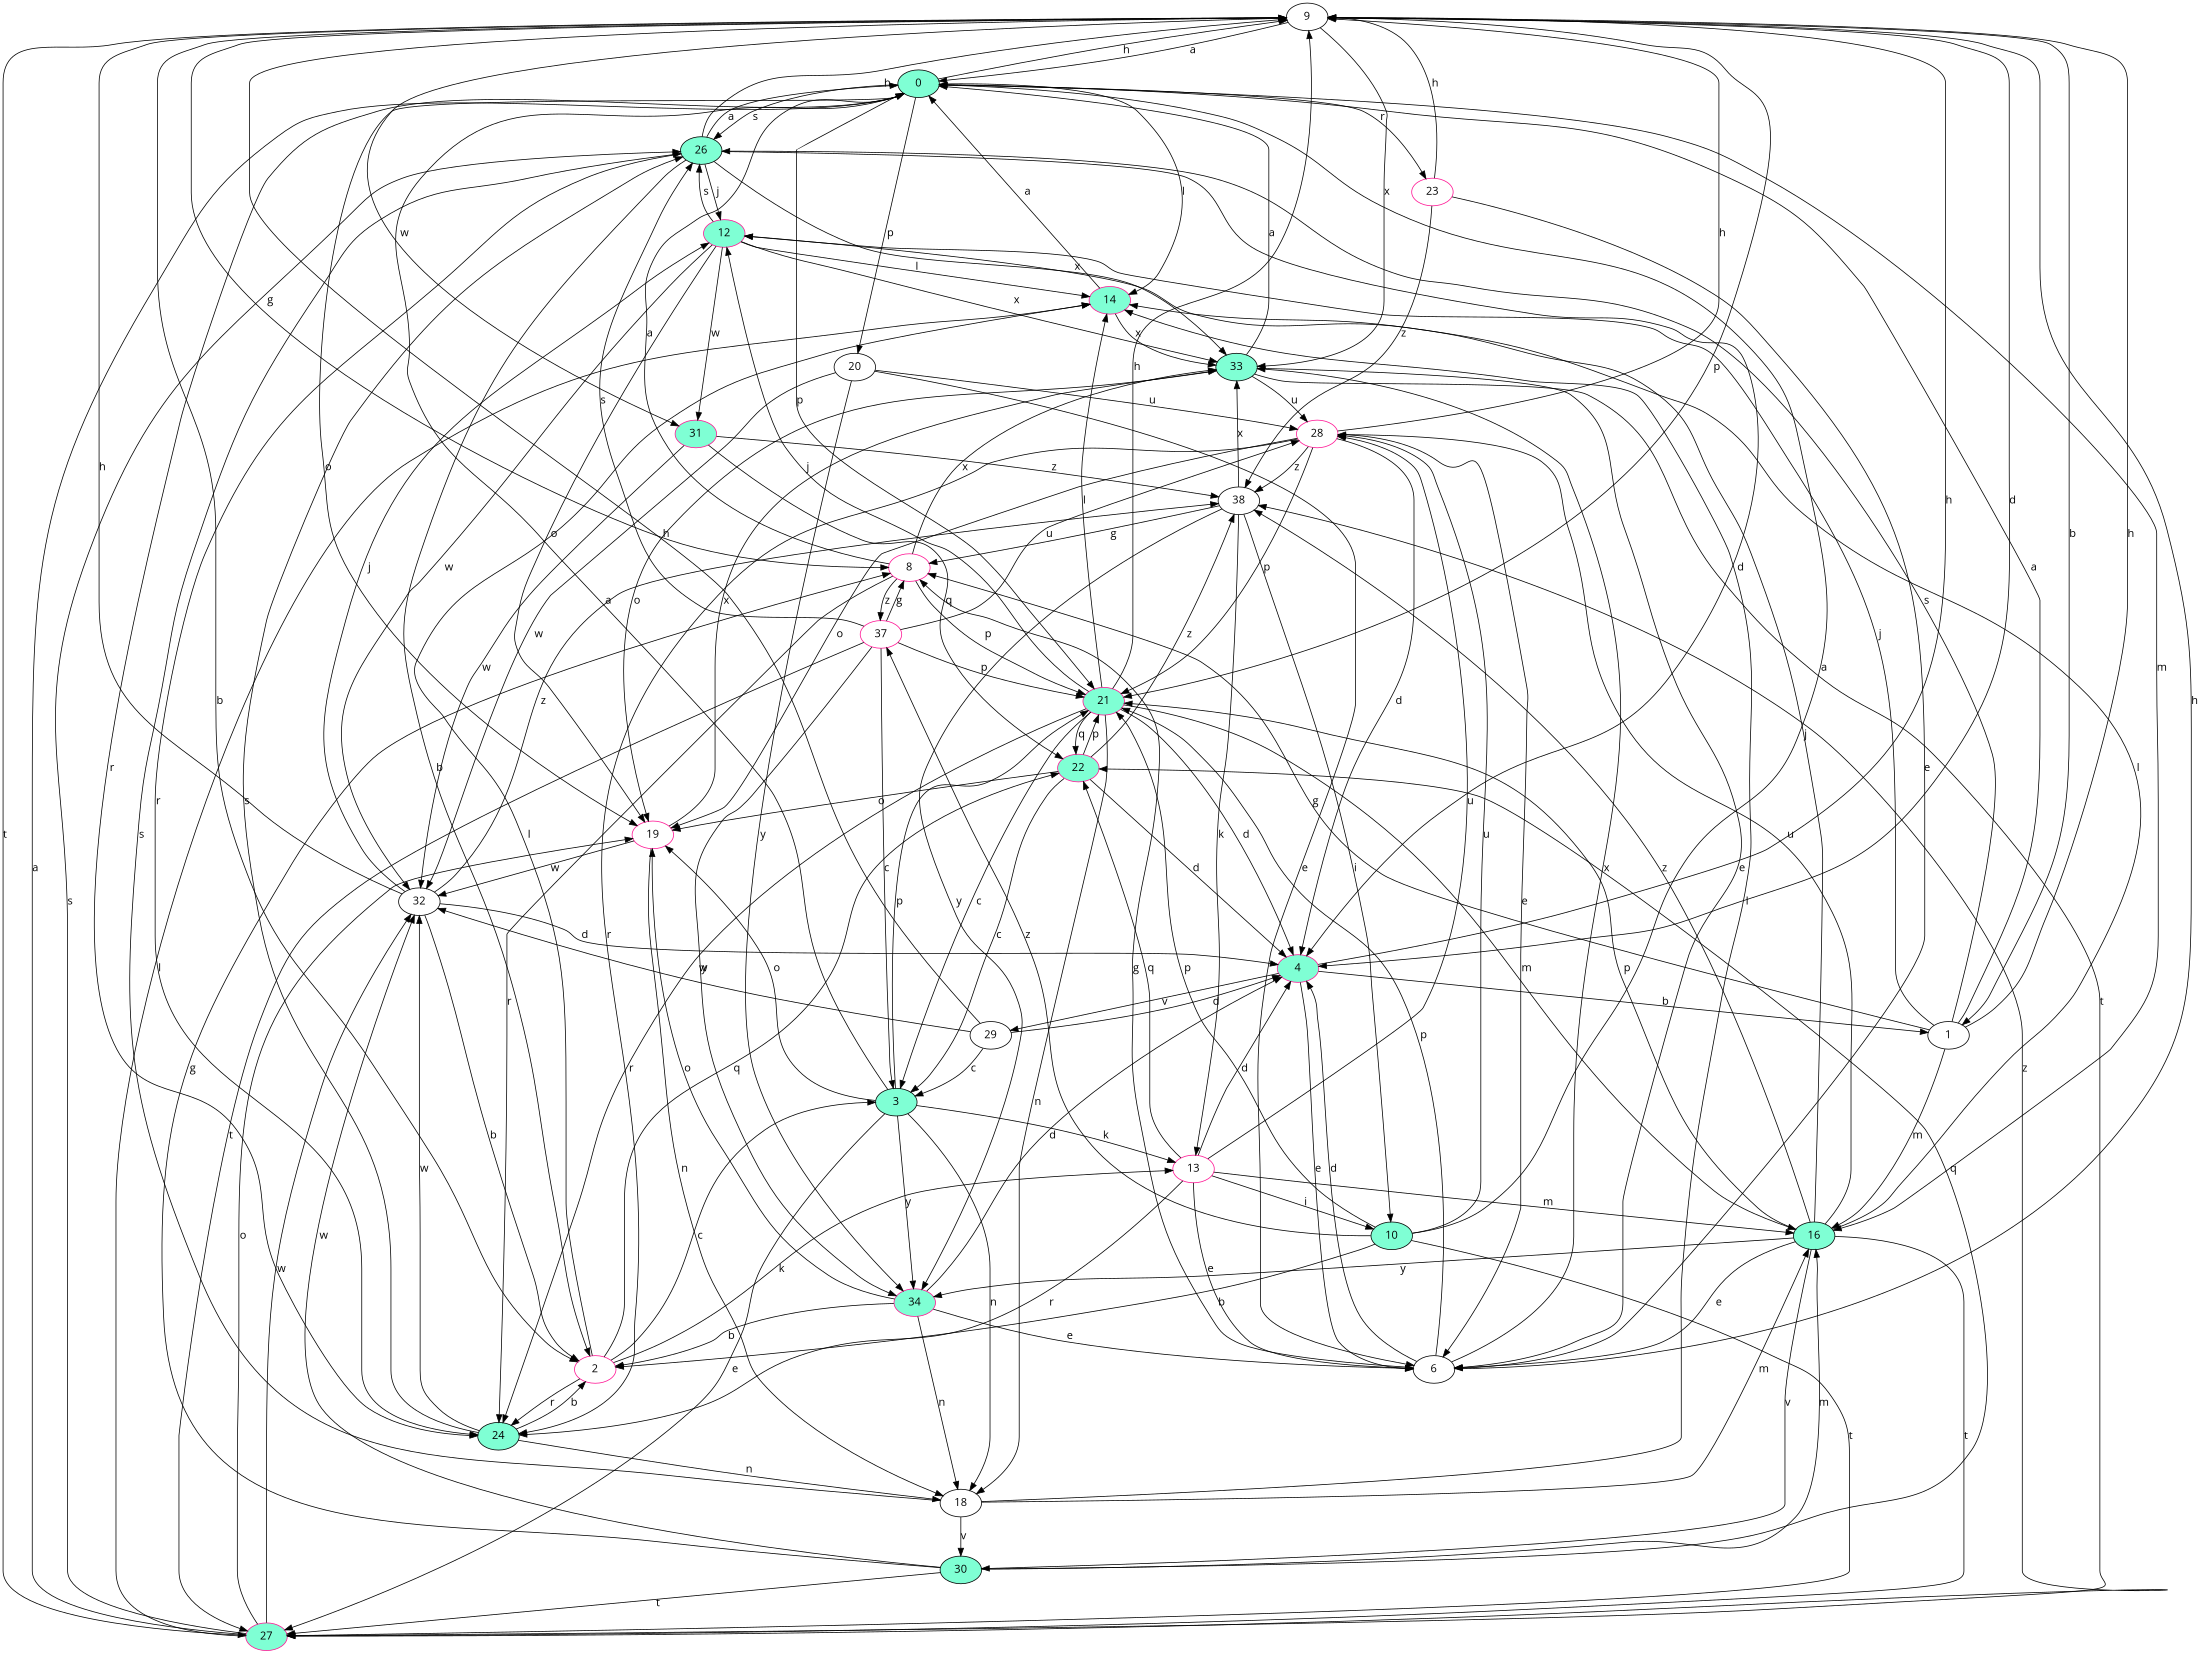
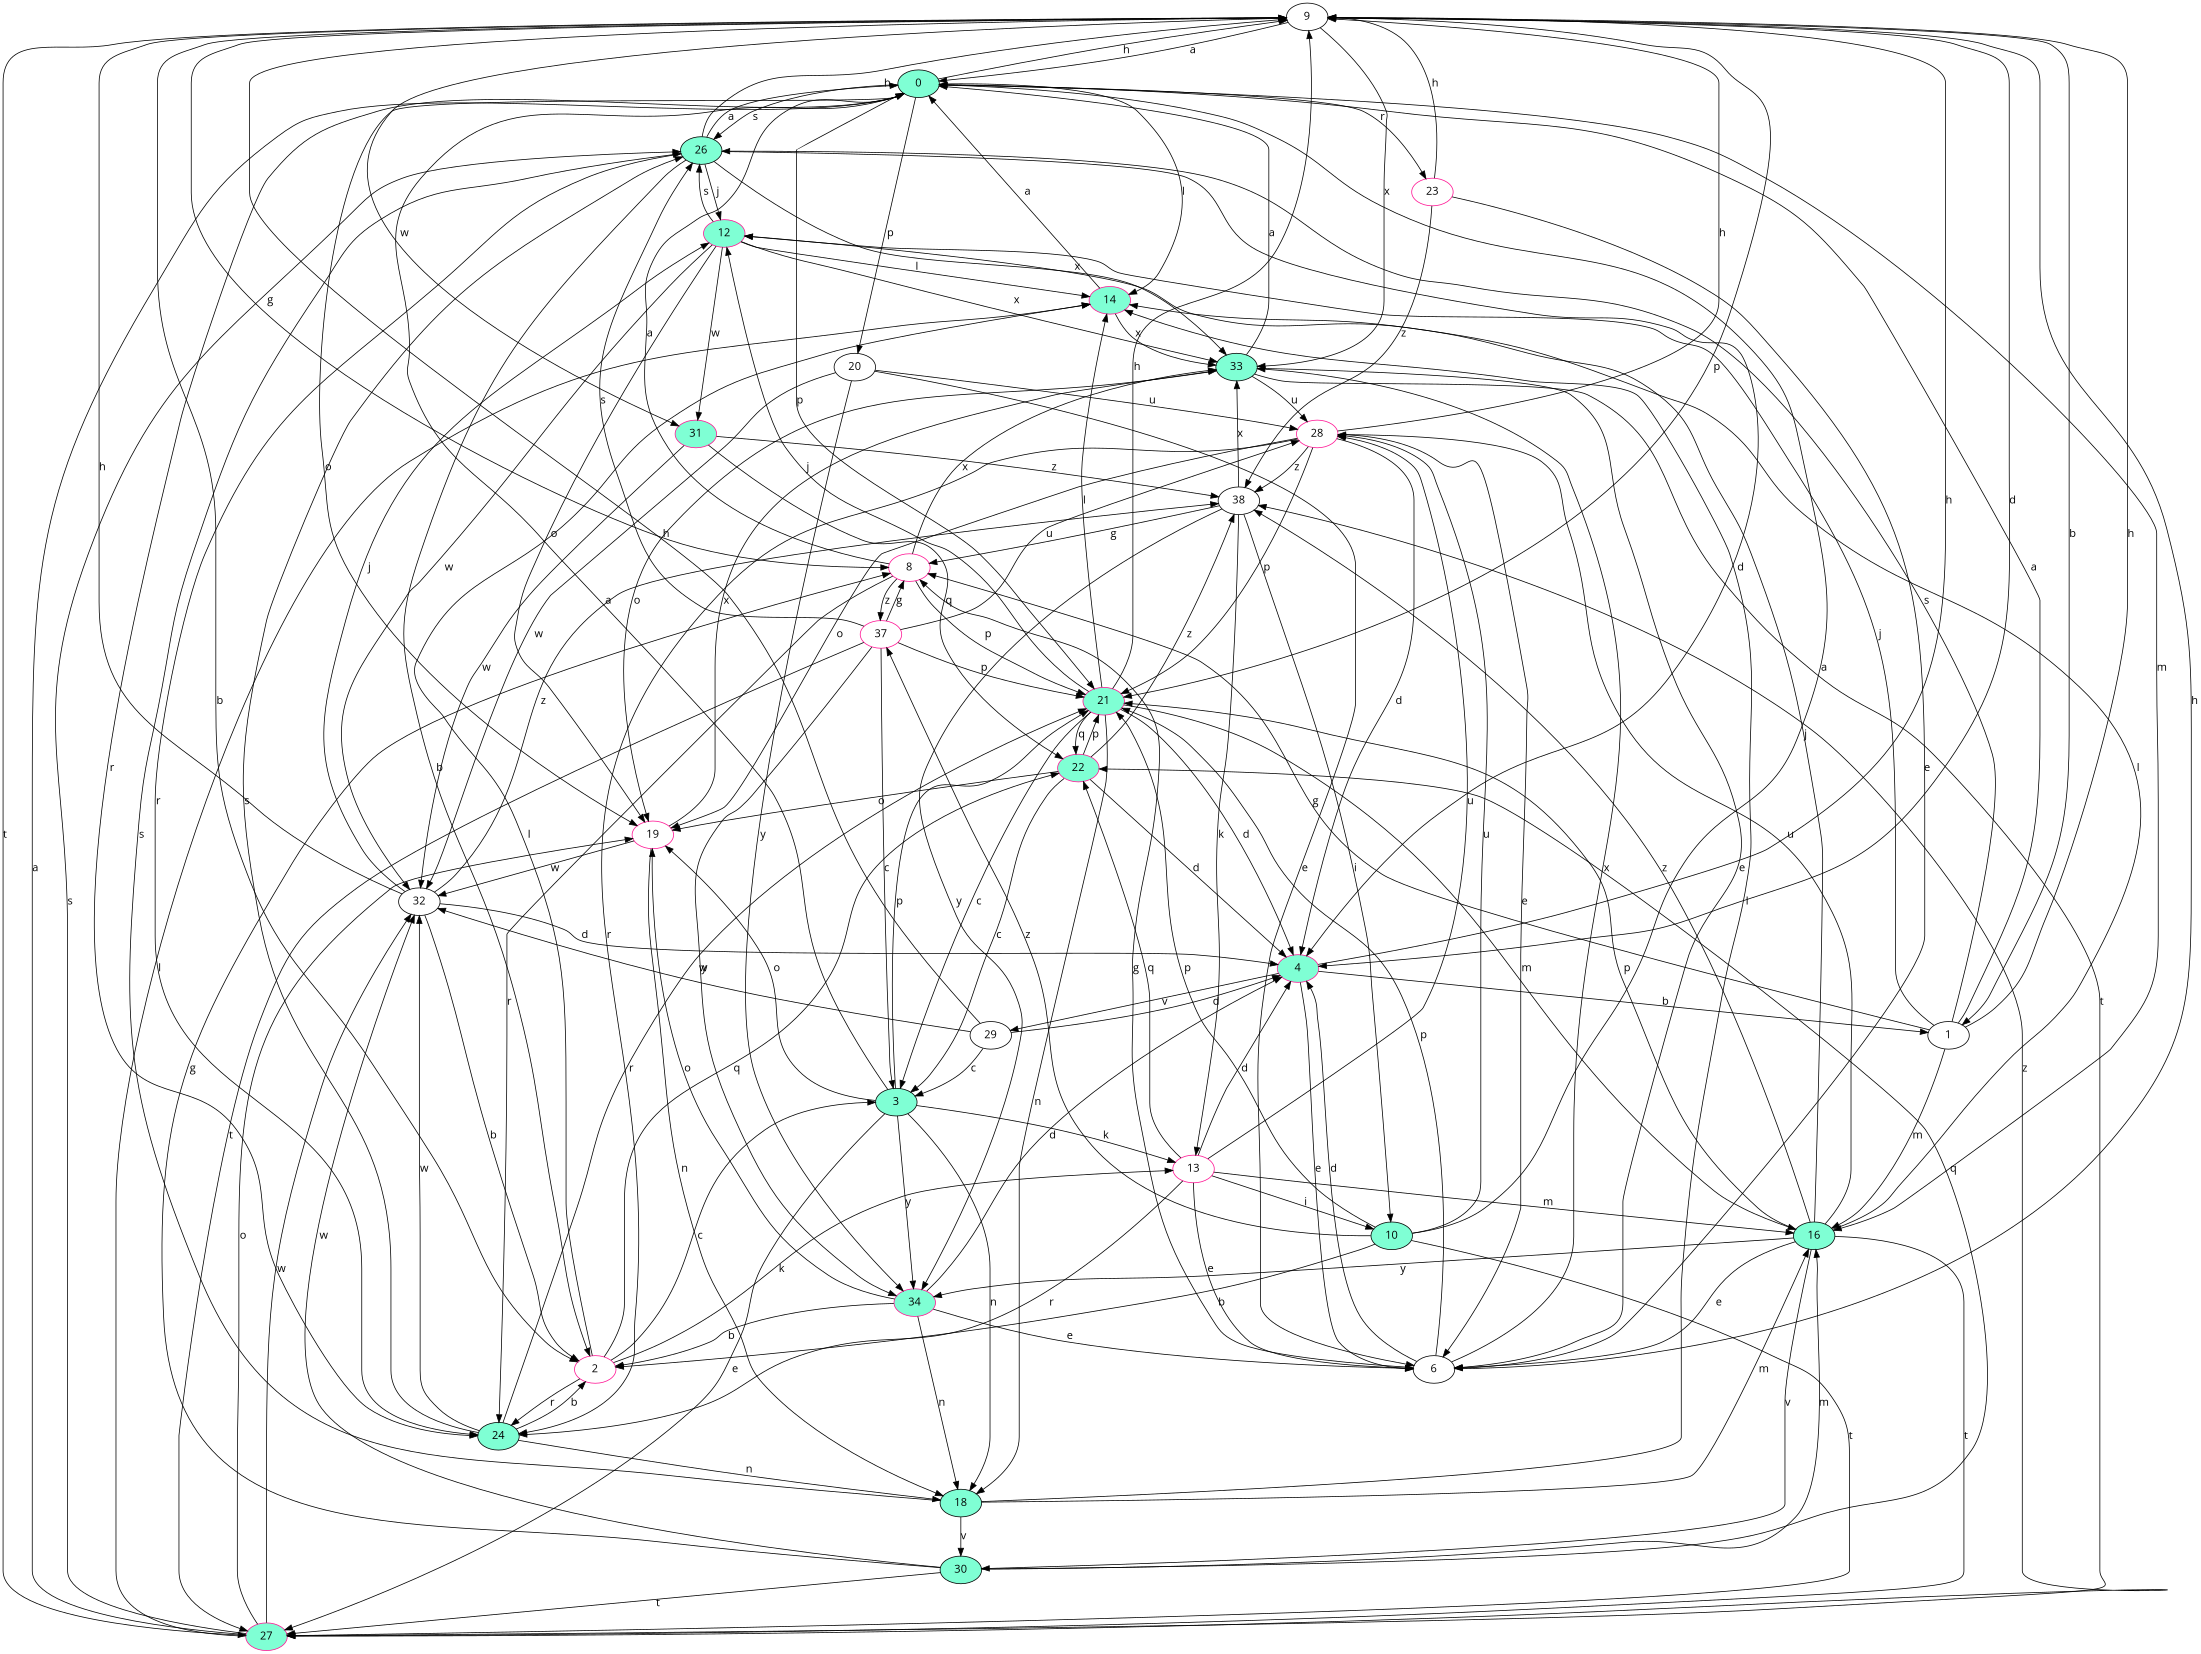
edge "21" -> "24": reversed
node "18": fillcolor white -> aquamarine
